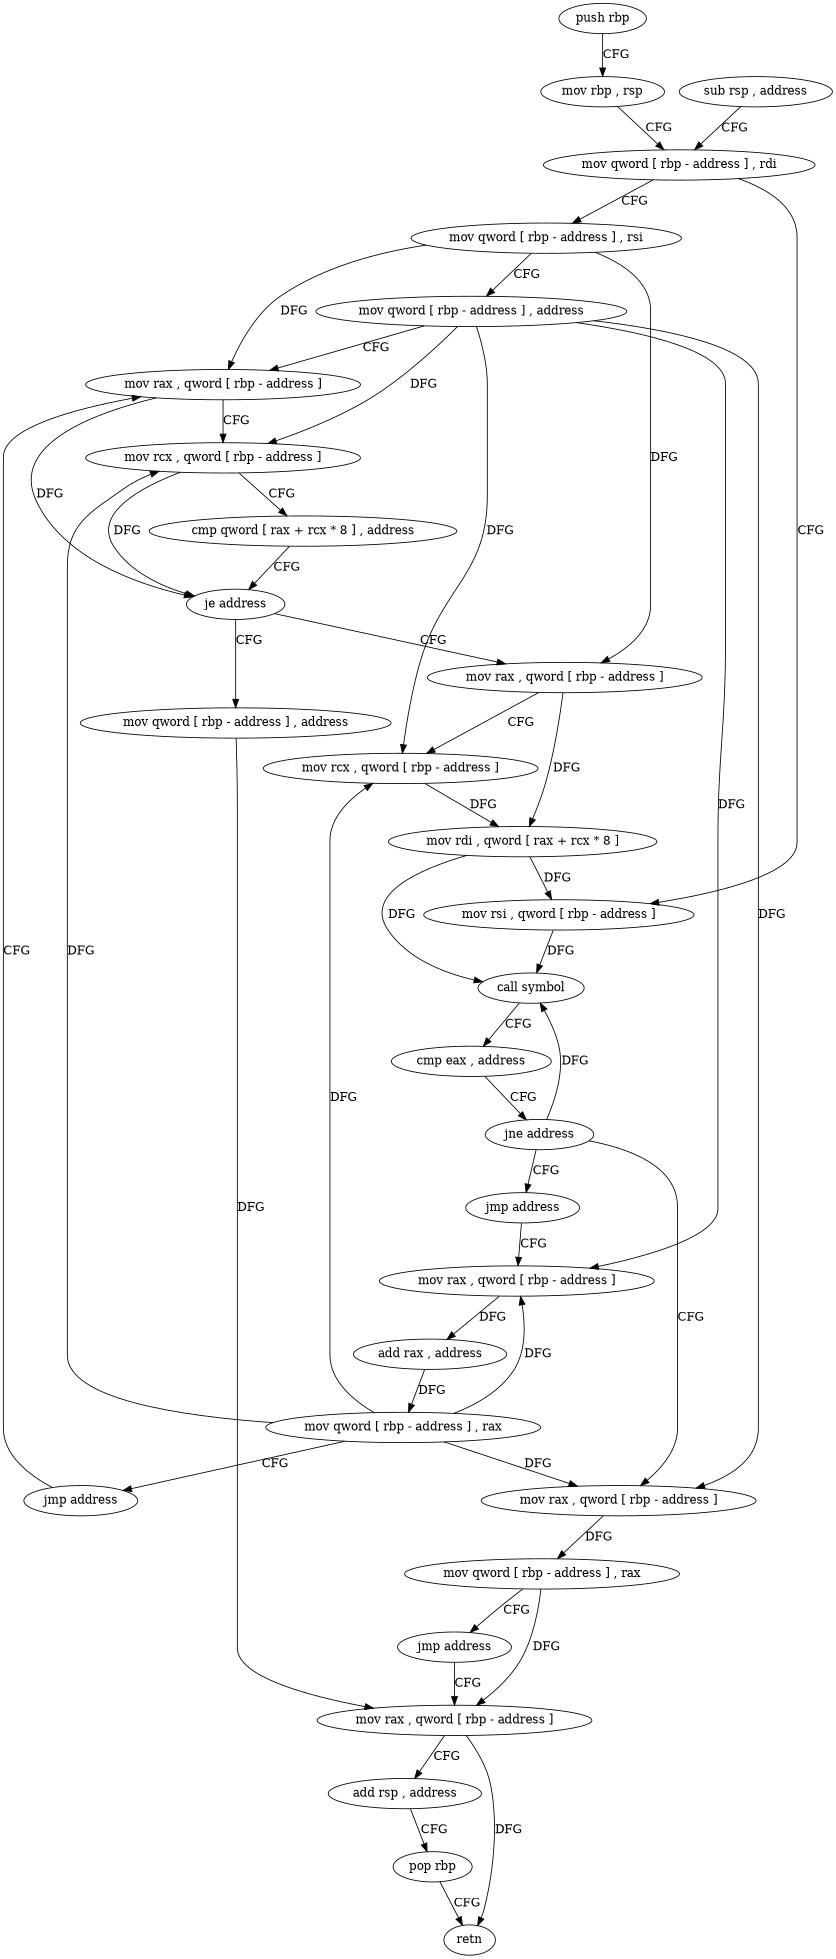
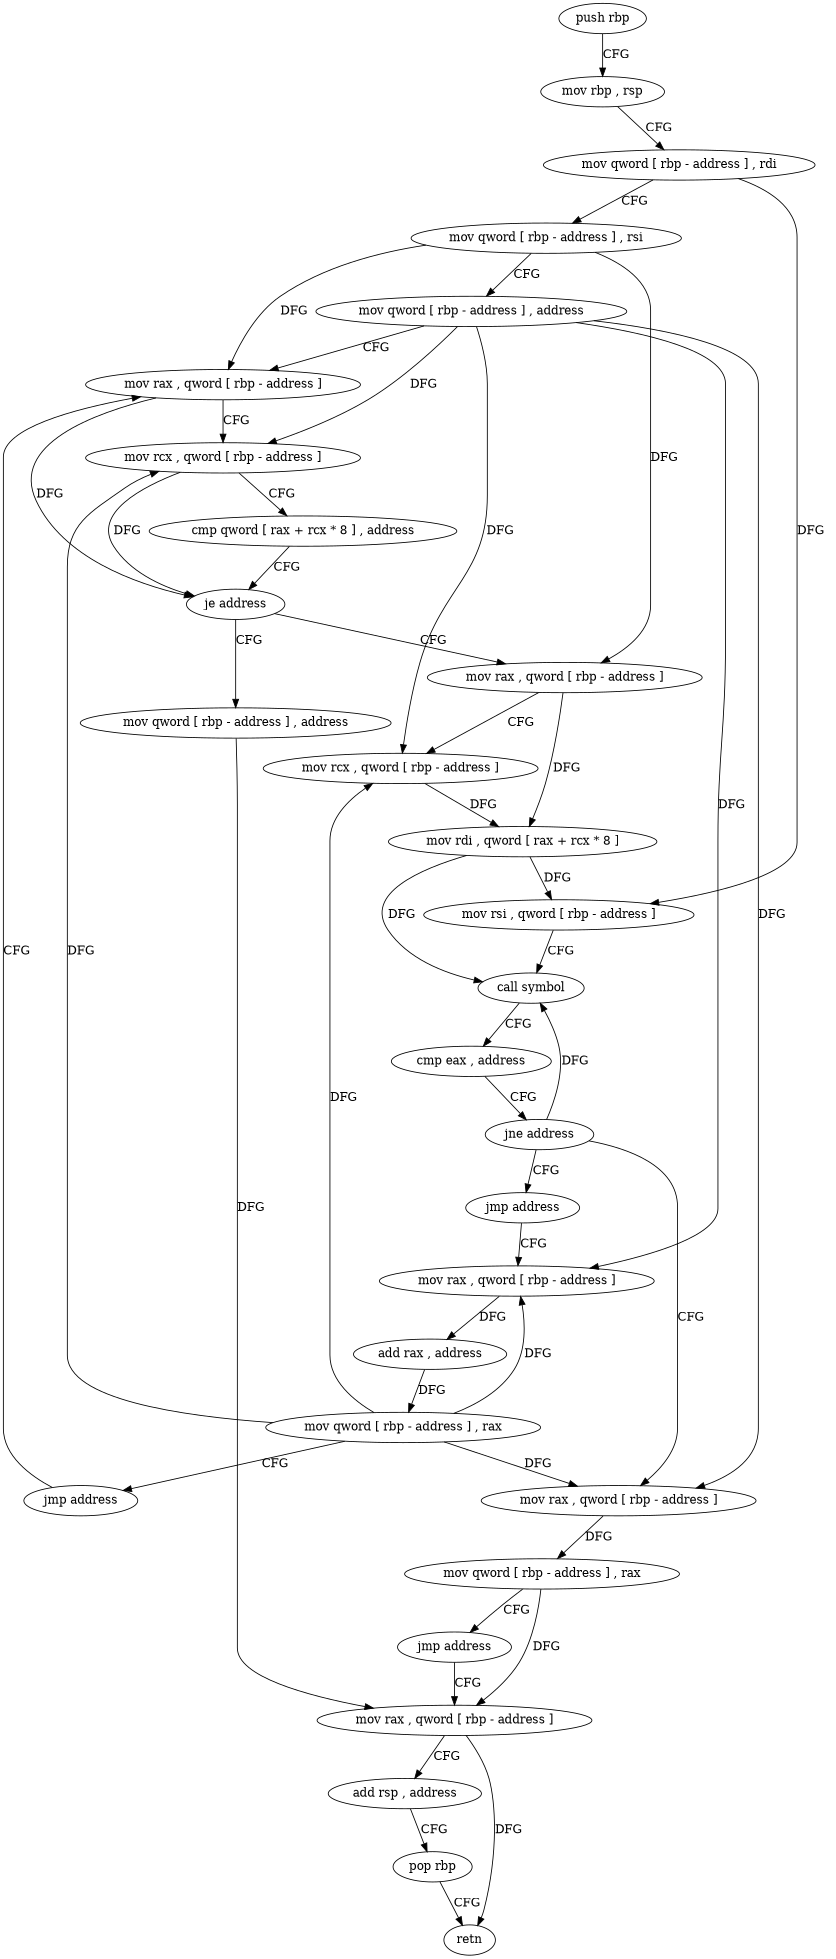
node "sub rsp , address": removed
edge "mov qword [ rbp - address ] , rdi" -> "mov rsi , qword [ rbp - address ]": label "CFG" -> "DFG"
edge "mov rsi , qword [ rbp - address ]" -> "call symbol": label "DFG" -> "CFG"
